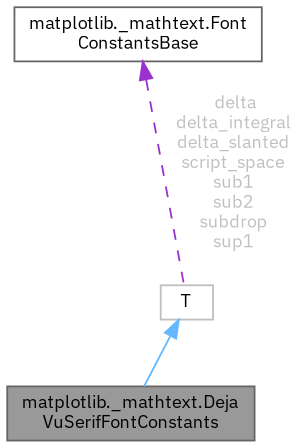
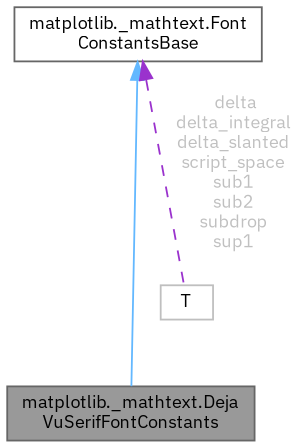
edge "matplotlib._mathtext.Deja VuSerifFontConstants" -> "T": now "matplotlib._mathtext.Deja VuSerifFontConstants" -> "matplotlib._mathtext.Font ConstantsBase"
